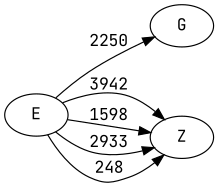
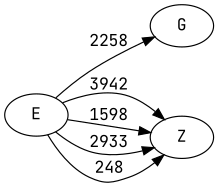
edge "E" -> "G": label "2250" -> "2258"
